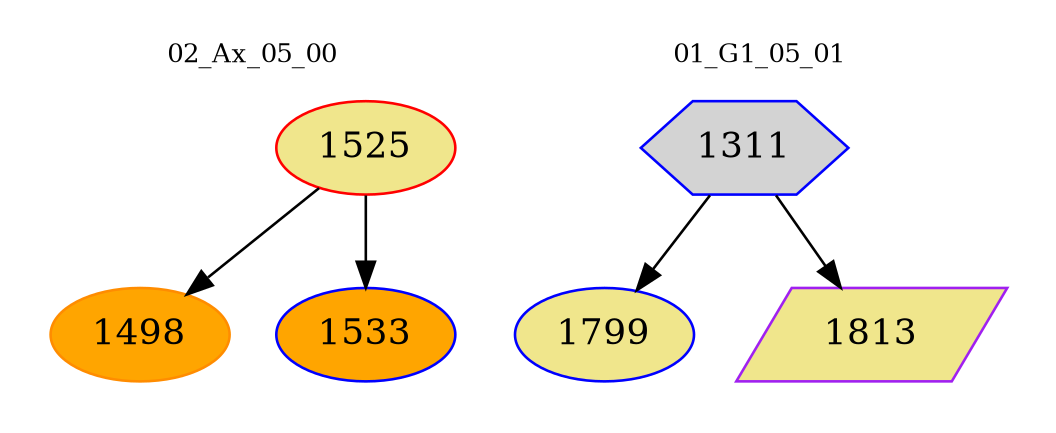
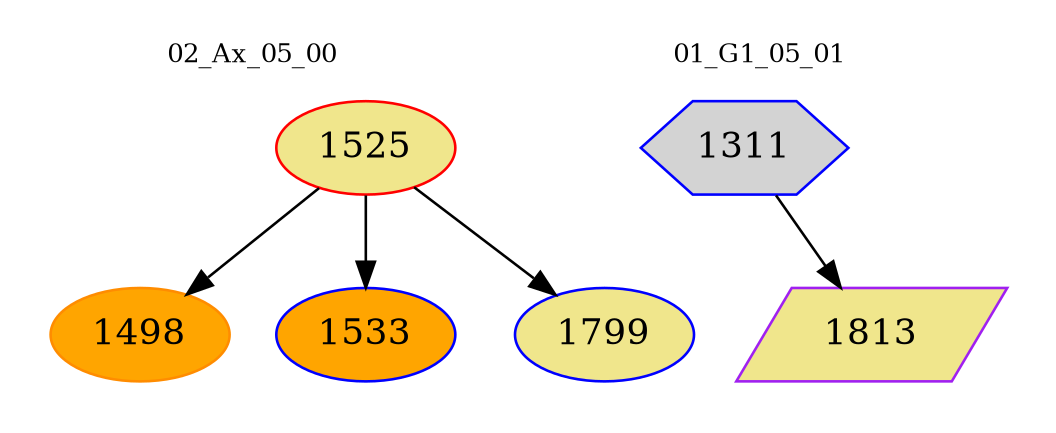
edge "1311" -> "1799": now "1525" -> "1799"
